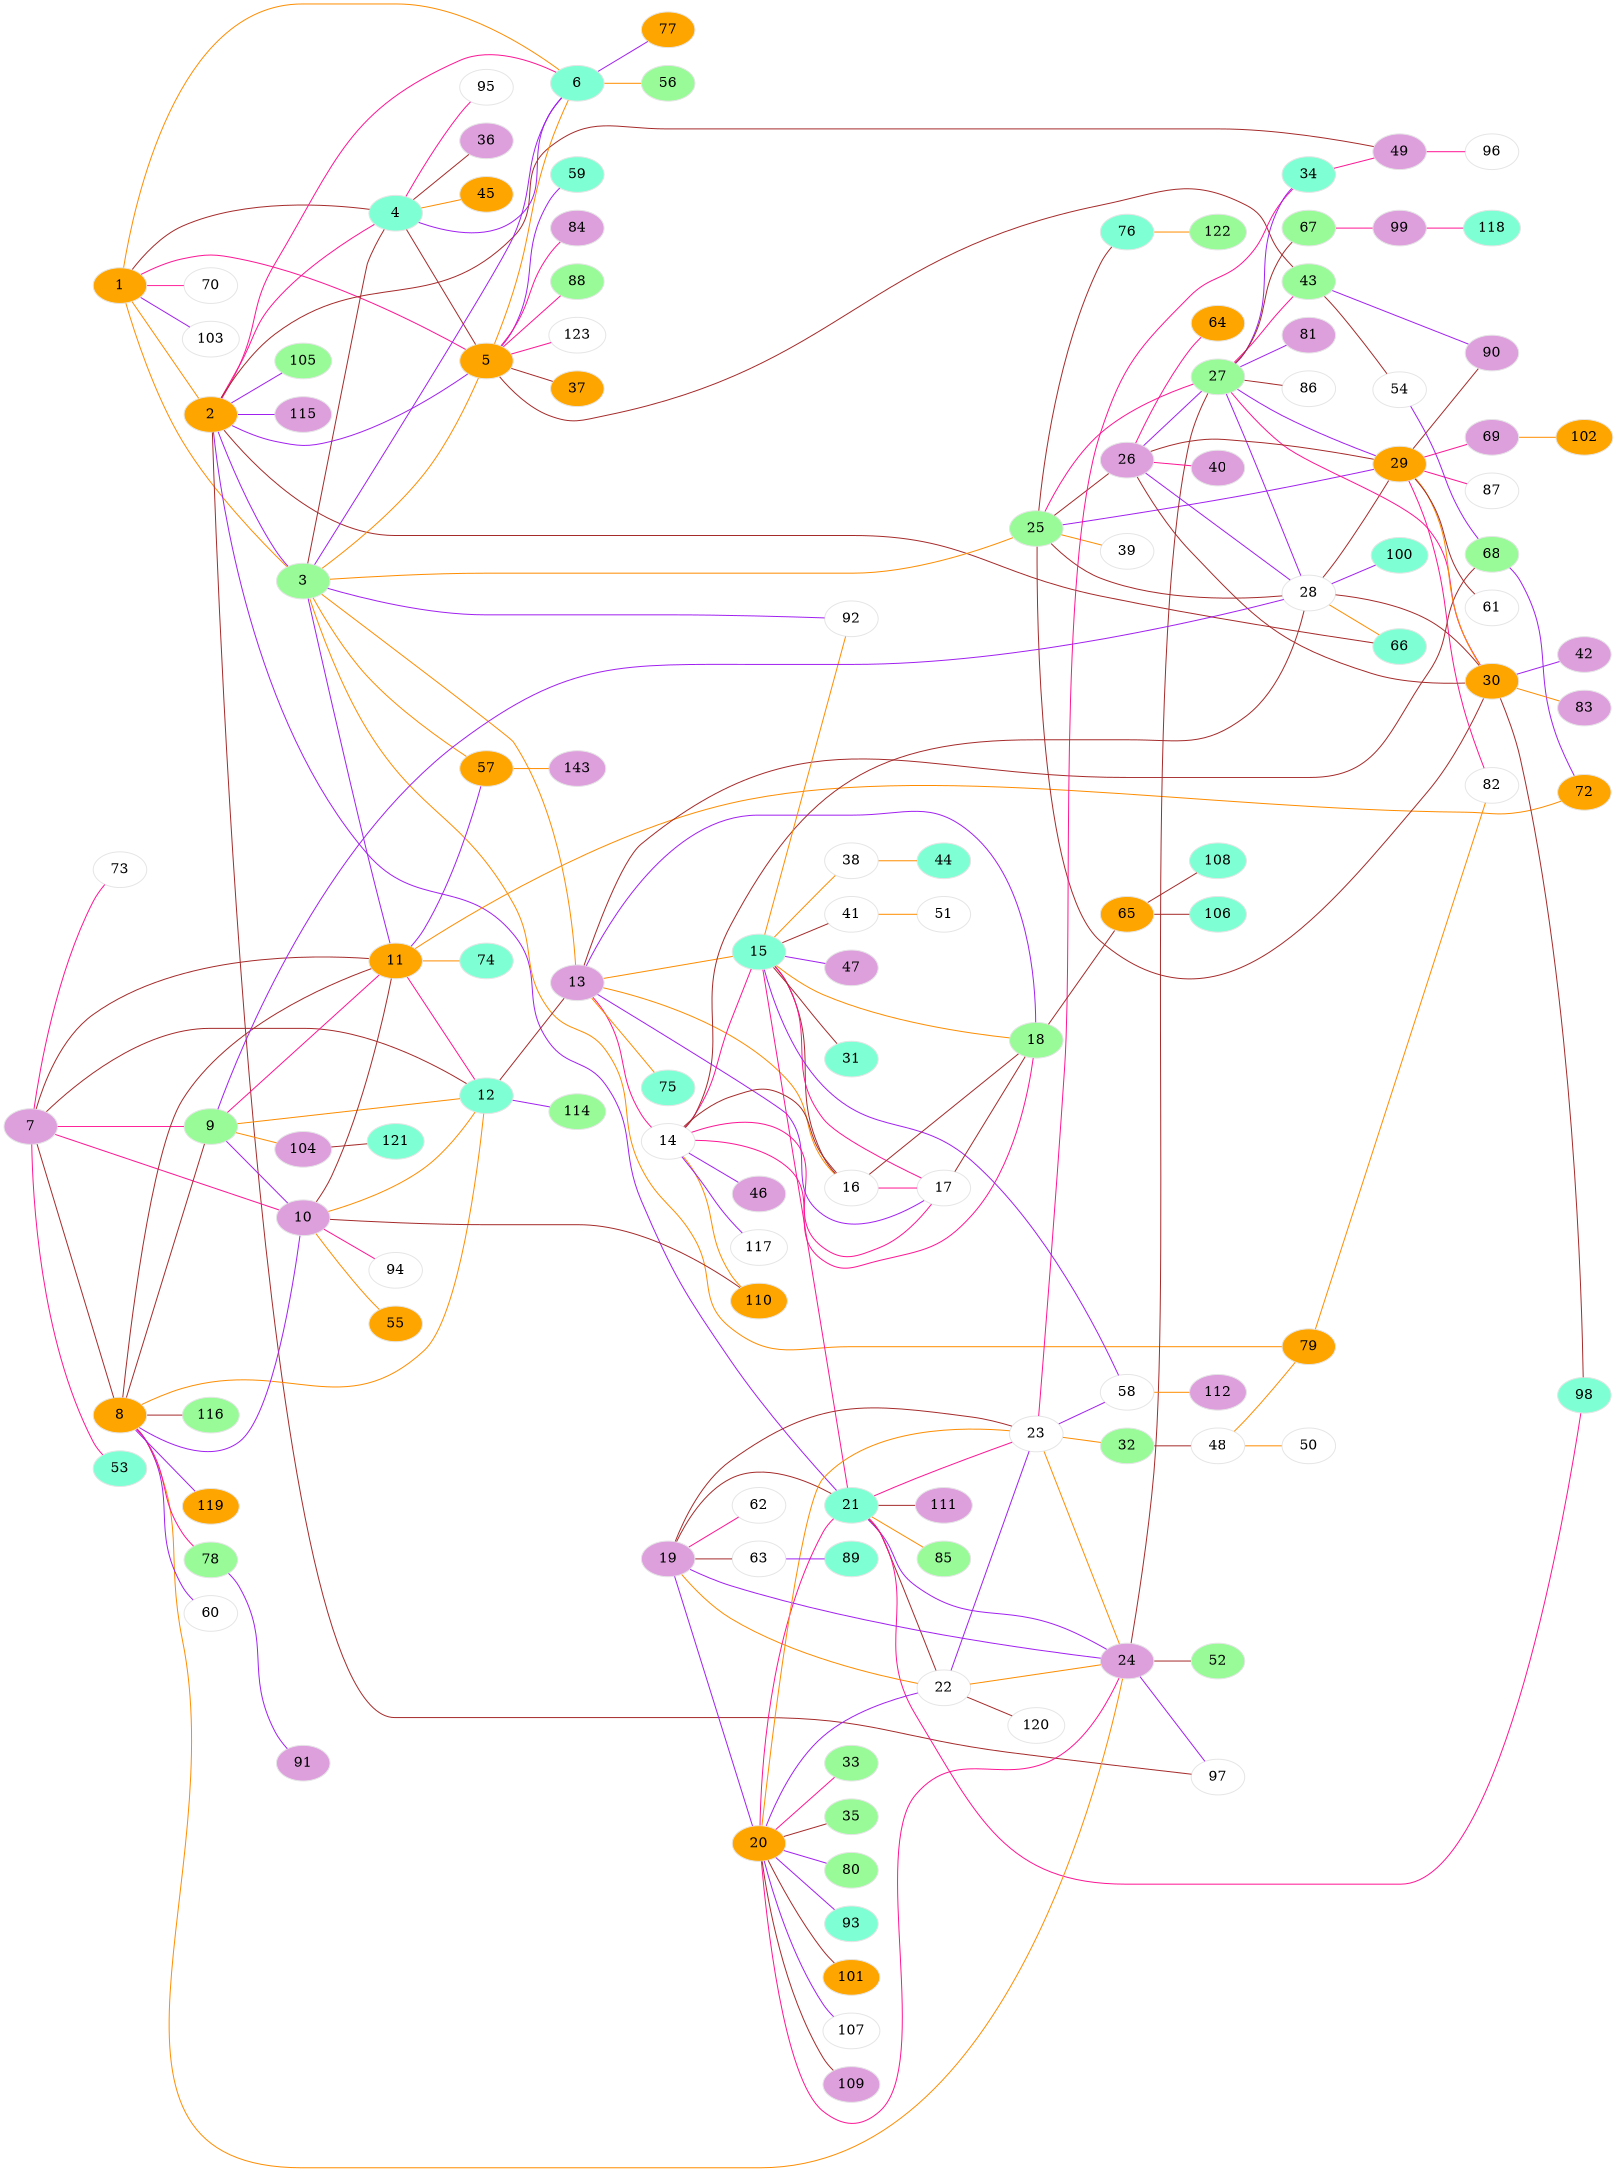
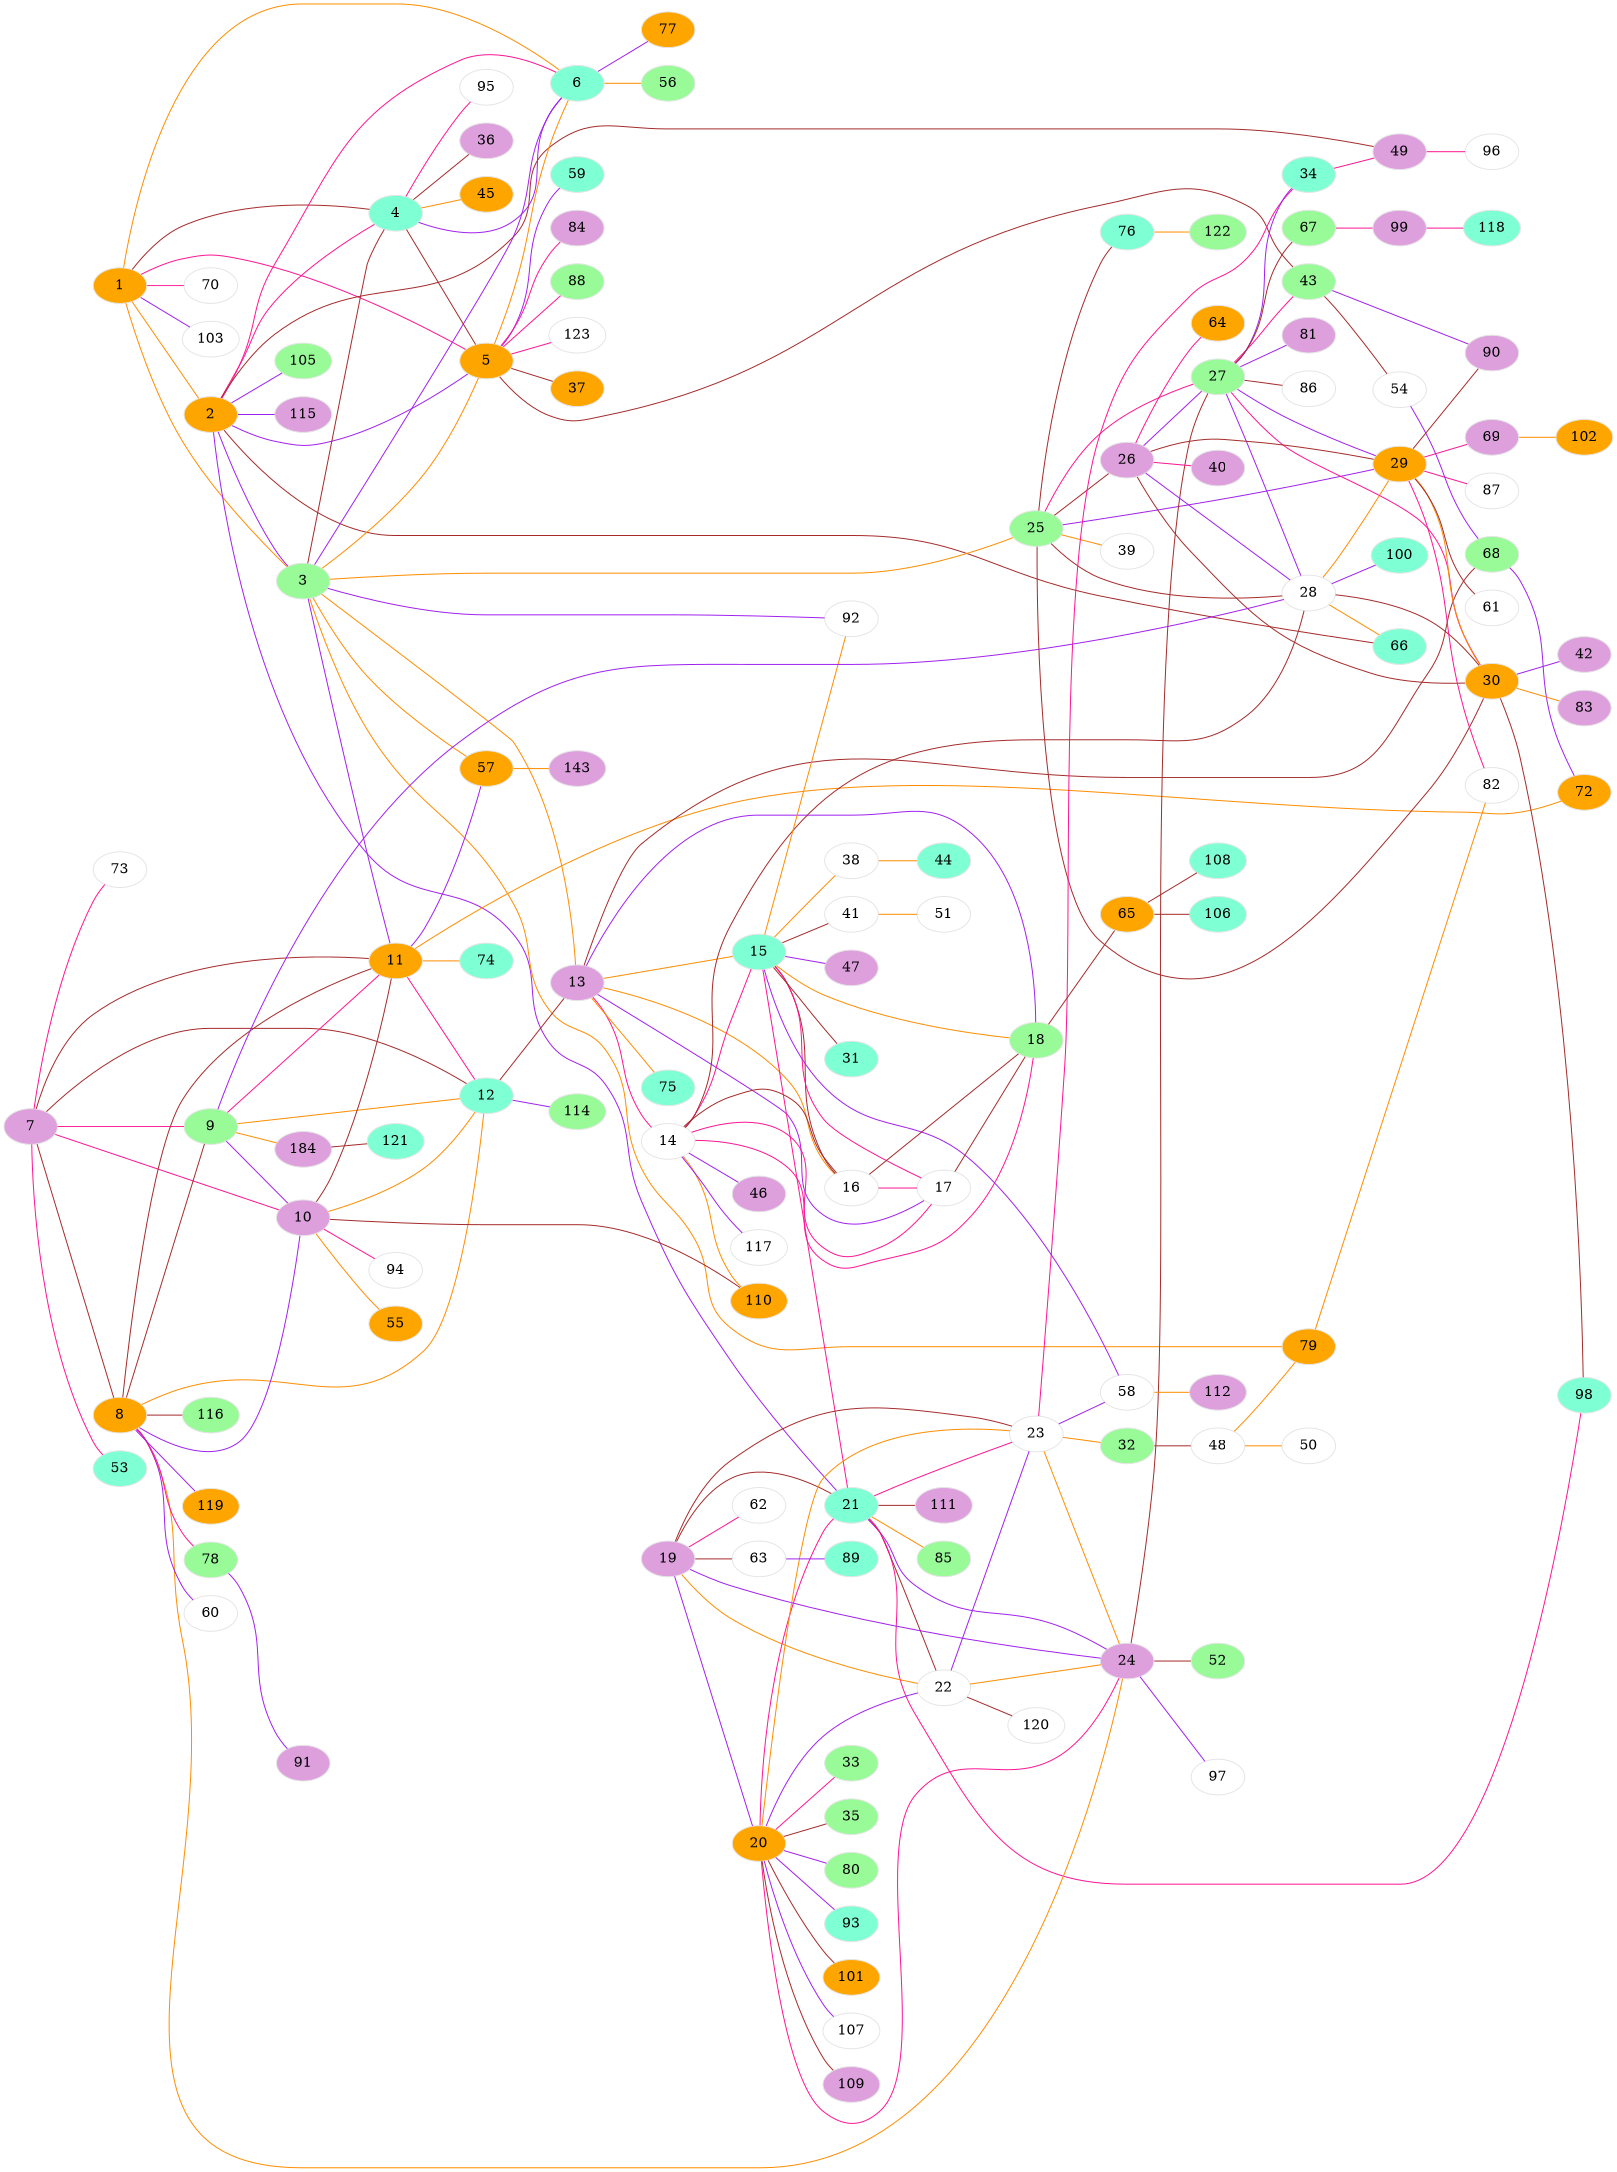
edge "29" -- "28": color brown -> darkorange
node "104": label "104" -> "184"
edge "2" -- "97": removed
